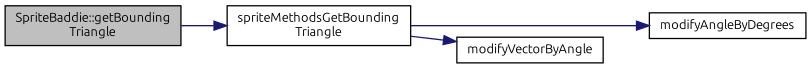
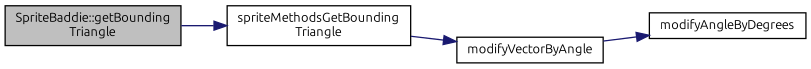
edge "spriteMethodsGetBounding Triangle" -> "modifyAngleByDegrees": now "modifyVectorByAngle" -> "modifyAngleByDegrees"
